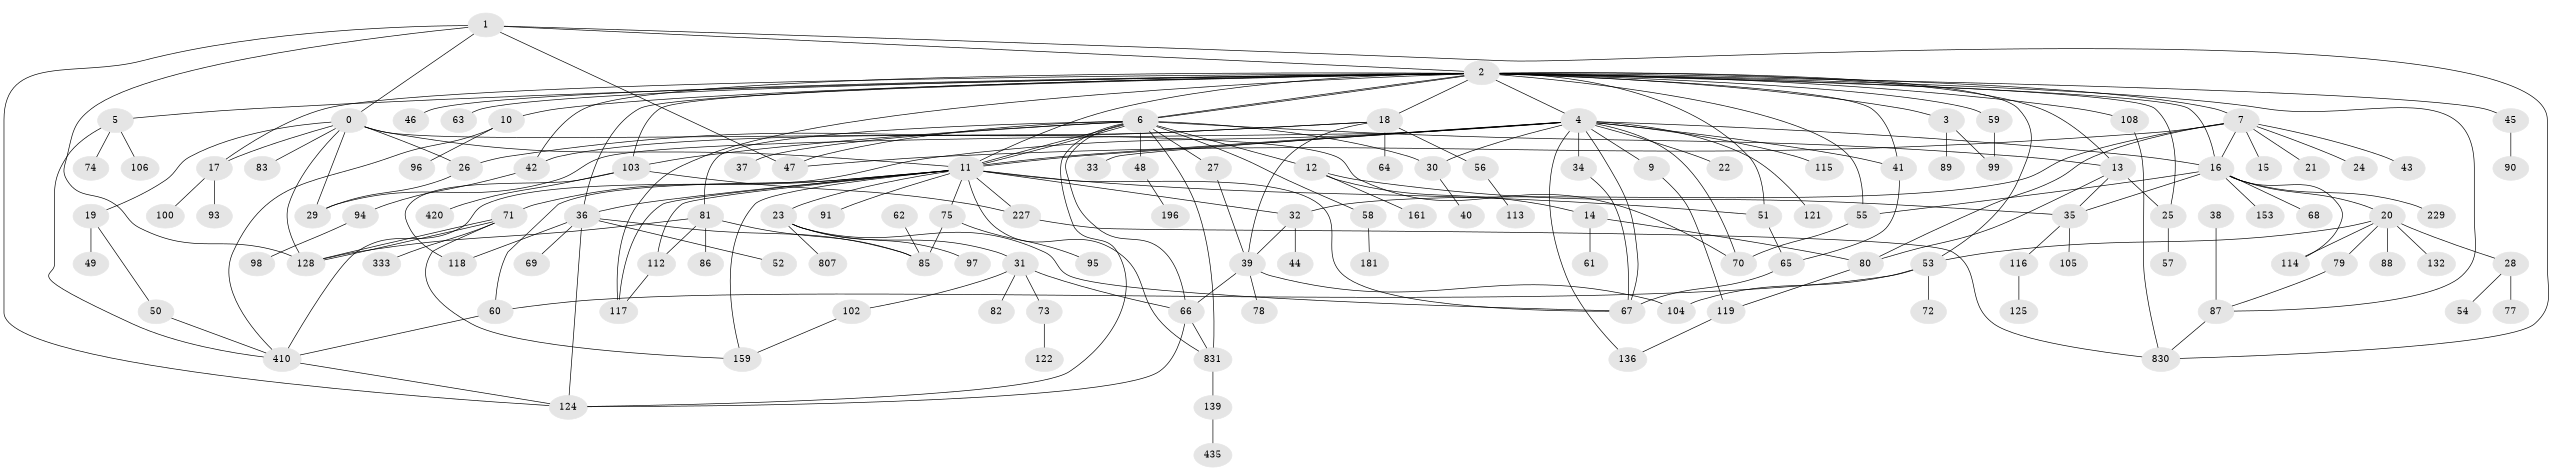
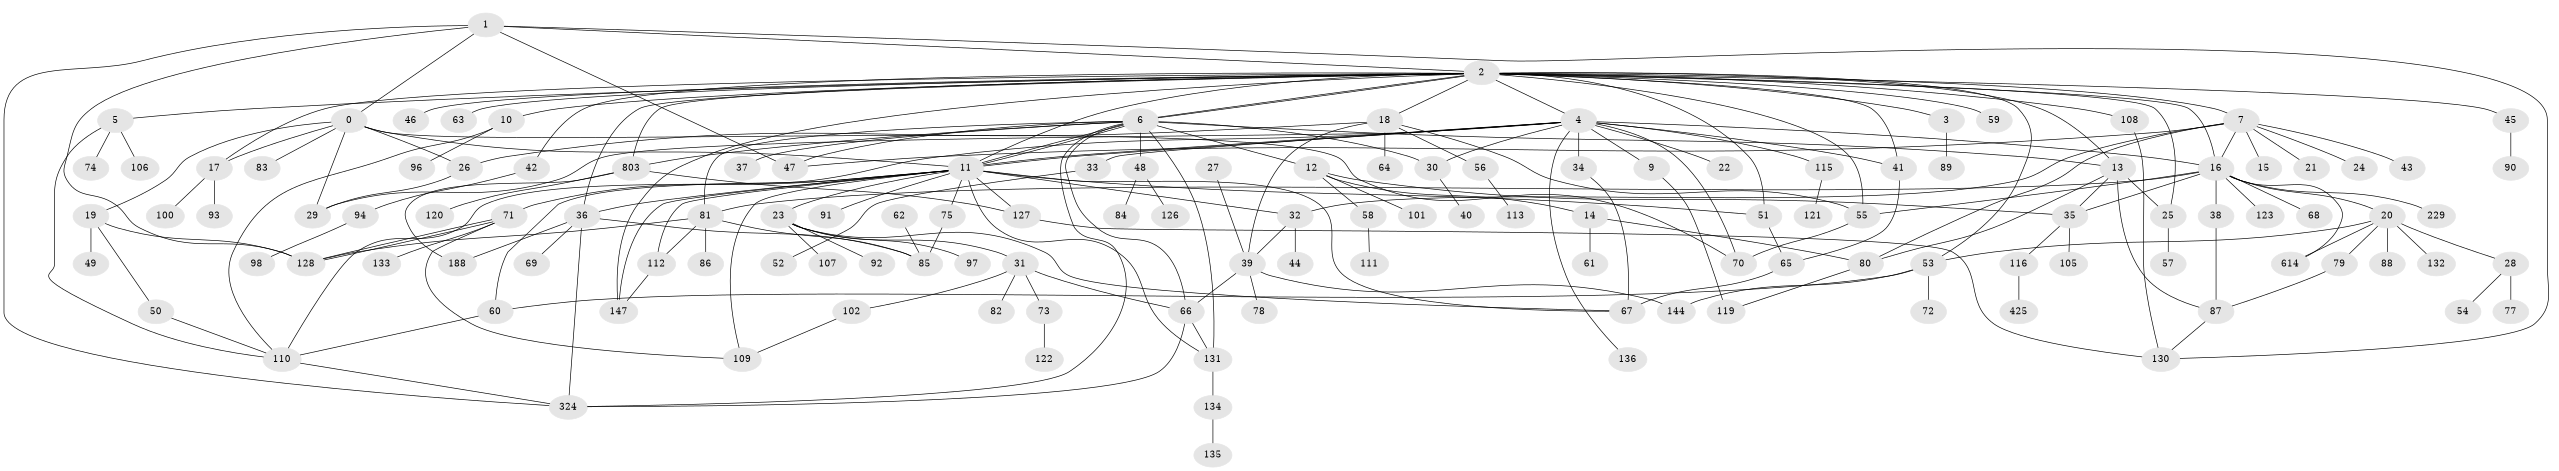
edge "2" -- "87": now "13" -- "87"
edge "18" -- "42": now "18" -- "55"
edge "6" -- "27": removed
edge "4" -- "121": now "115" -- "121"
edge "6" -- "58": now "12" -- "58"
node "103": label "103" -> "803"
node "99": removed
edge "0" -- "128": now "19" -- "128"
edge "16" -- "81": added
edge "16" -- "38": added
edge "4" -- "67": removed
node "420": label "420" -> "120"
node "227": label "227" -> "127"
node "84": added
node "196": label "196" -> "126"
node "161": label "161" -> "101"
node "153": label "153" -> "123"
edge "36" -- "52": now "33" -- "52"
node "333": label "333" -> "133"
node "118": label "118" -> "188"
node "807": label "807" -> "107"
node "92": added
node "95": removed
node "181": label "181" -> "111"
node "114": label "114" -> "614"
node "117": label "117" -> "147"
node "104": label "104" -> "144"
node "125": label "125" -> "425"
edge "119" -- "136": removed
node "410": label "410" -> "110"
node "159": label "159" -> "109"
node "831": label "831" -> "131"
node "830": label "830" -> "130"
node "124": label "124" -> "324"
node "139": label "139" -> "134"
node "435": label "435" -> "135"
